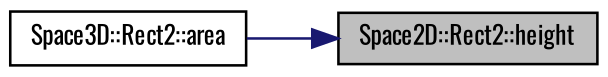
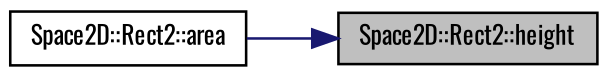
node "Space3D::Rect2::area": label "Space3D::Rect2::area" -> "Space2D::Rect2::area"
